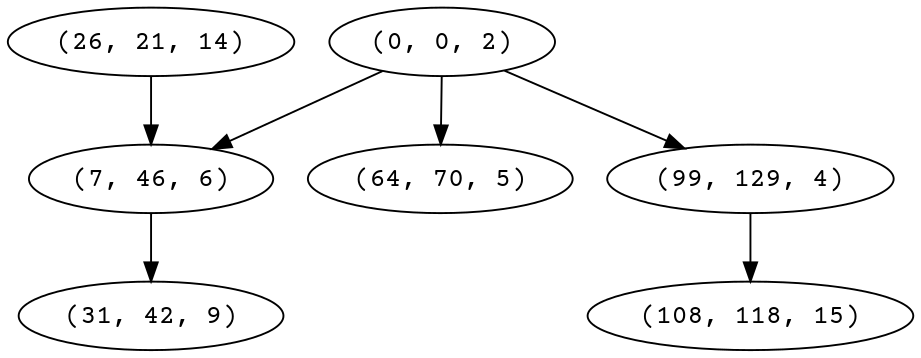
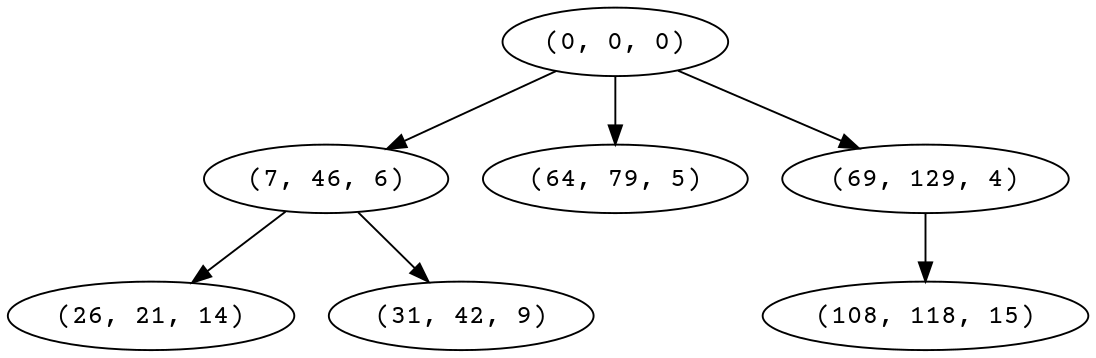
node "(0, 0, 2)": label "(0, 0, 2)" -> "(0, 0, 0)"
edge "(26, 21, 14)" -> "(7, 46, 6)": reversed
node "(64, 70, 5)": label "(64, 70, 5)" -> "(64, 79, 5)"
node "(99, 129, 4)": label "(99, 129, 4)" -> "(69, 129, 4)"
